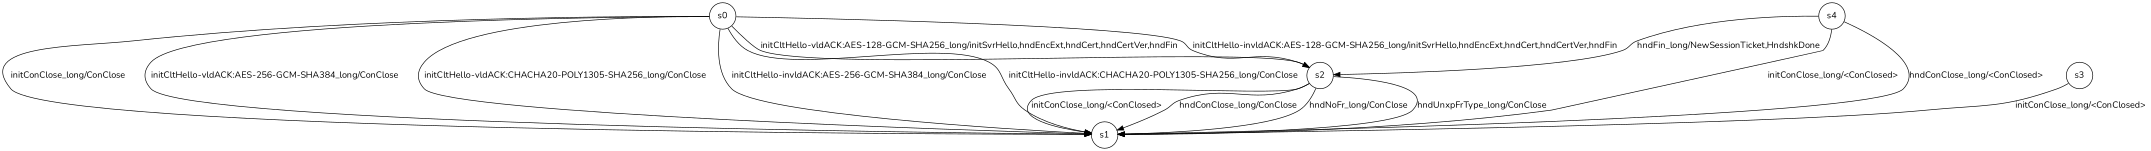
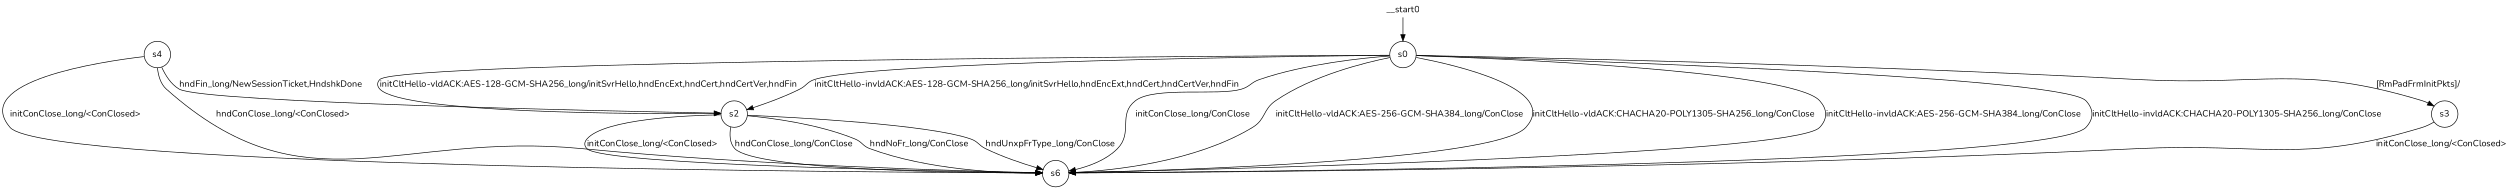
node "__start0": added
edge "s0" -> "s3": added, label "[RmPadFrmInitPkts]/"
node "s1": label "s1" -> "s6"
